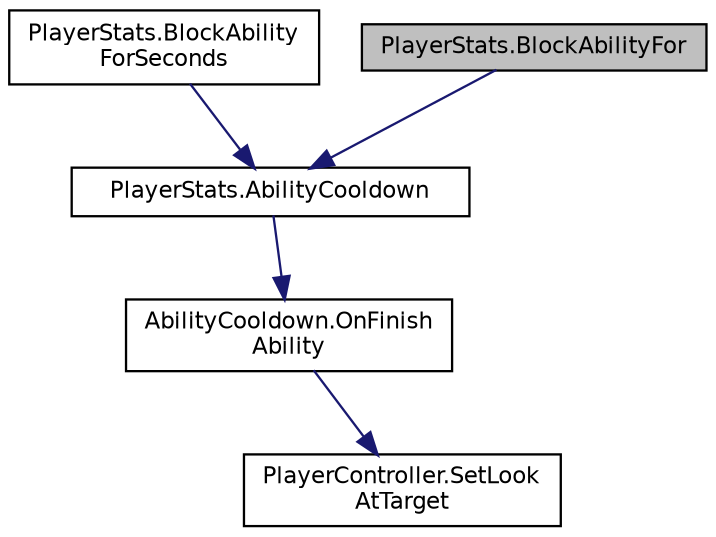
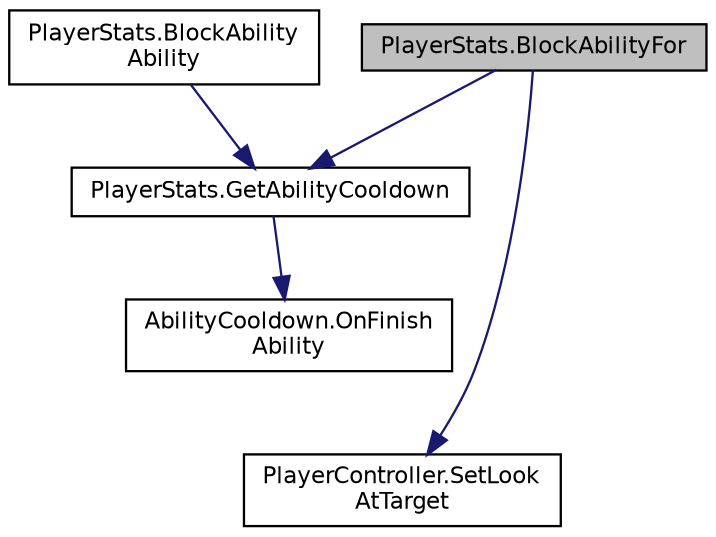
node "PlayerStats.BlockAbility ForSeconds": label "PlayerStats.BlockAbility ForSeconds" -> "PlayerStats.BlockAbility Ability"
node "PlayerStats.AbilityCooldown": label "PlayerStats.AbilityCooldown" -> "PlayerStats.GetAbilityCooldown"
edge "AbilityCooldown.OnFinish Ability" -> "PlayerController.SetLook AtTarget": now "PlayerStats.BlockAbilityFor" -> "PlayerController.SetLook AtTarget"
